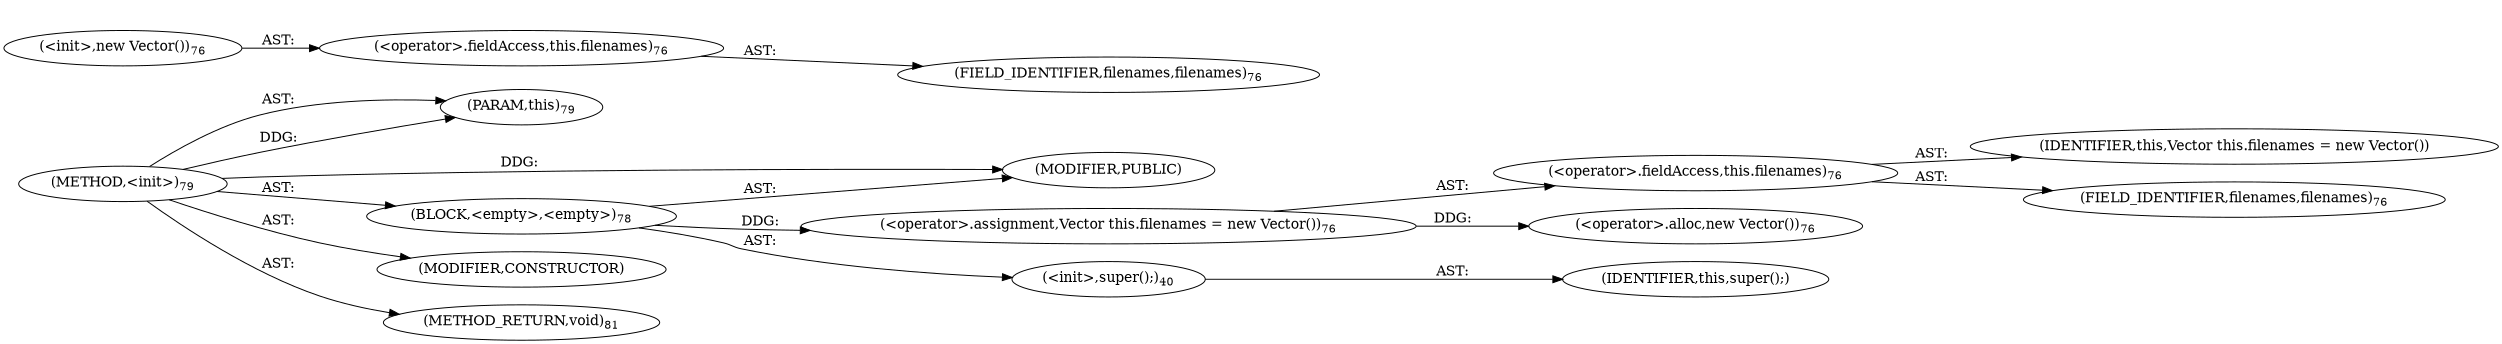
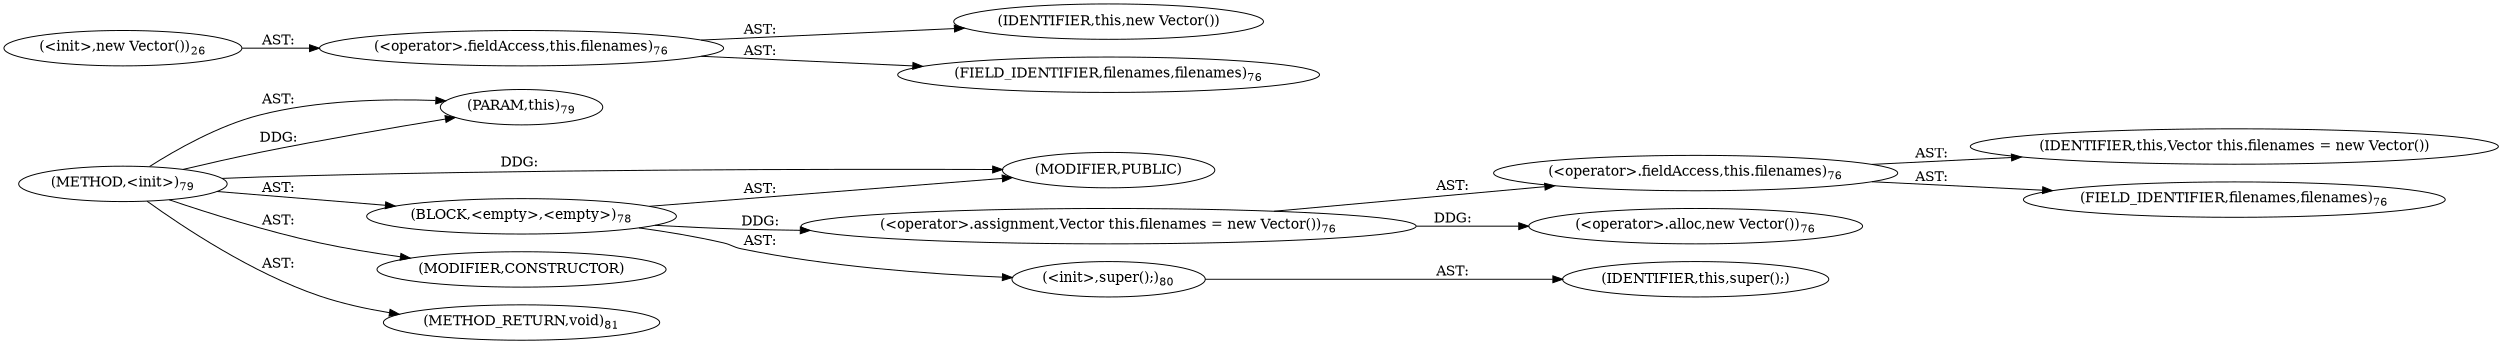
node "(IDENTIFIER,this,new Vector())": added
node "(<init>,new Vector())": text "76" -> "26"
node "(<init>,super();)": text "40" -> "80"
